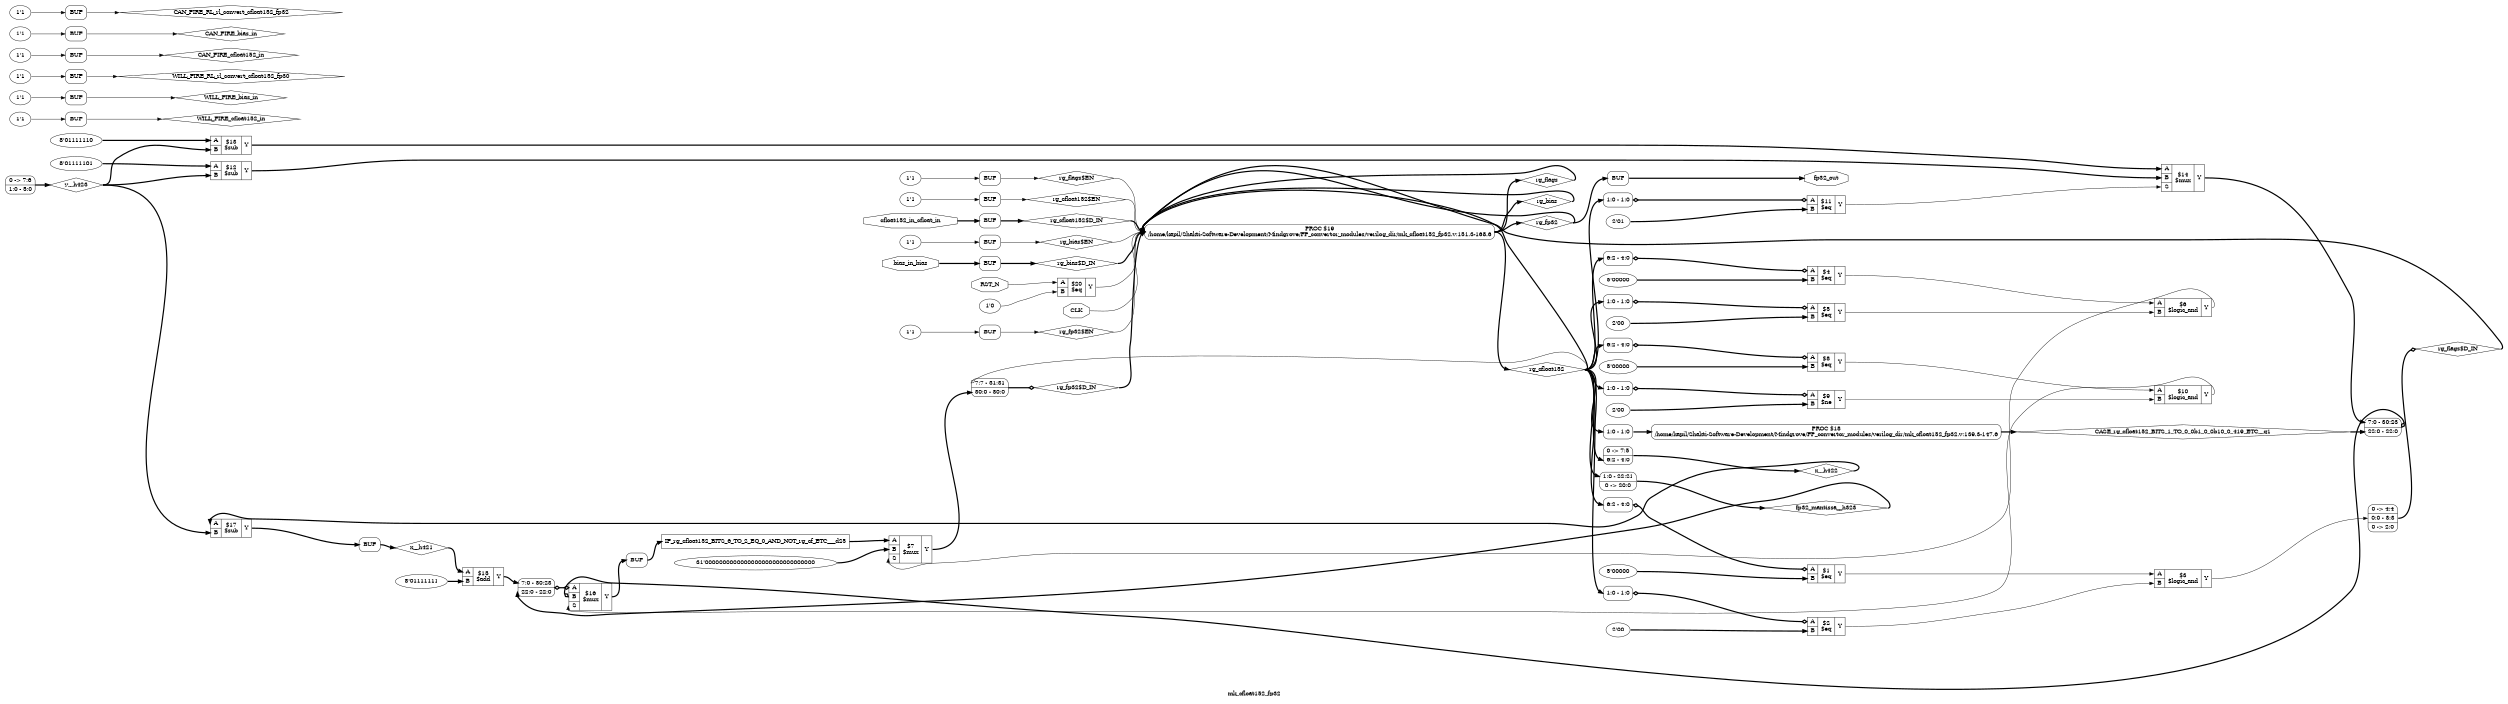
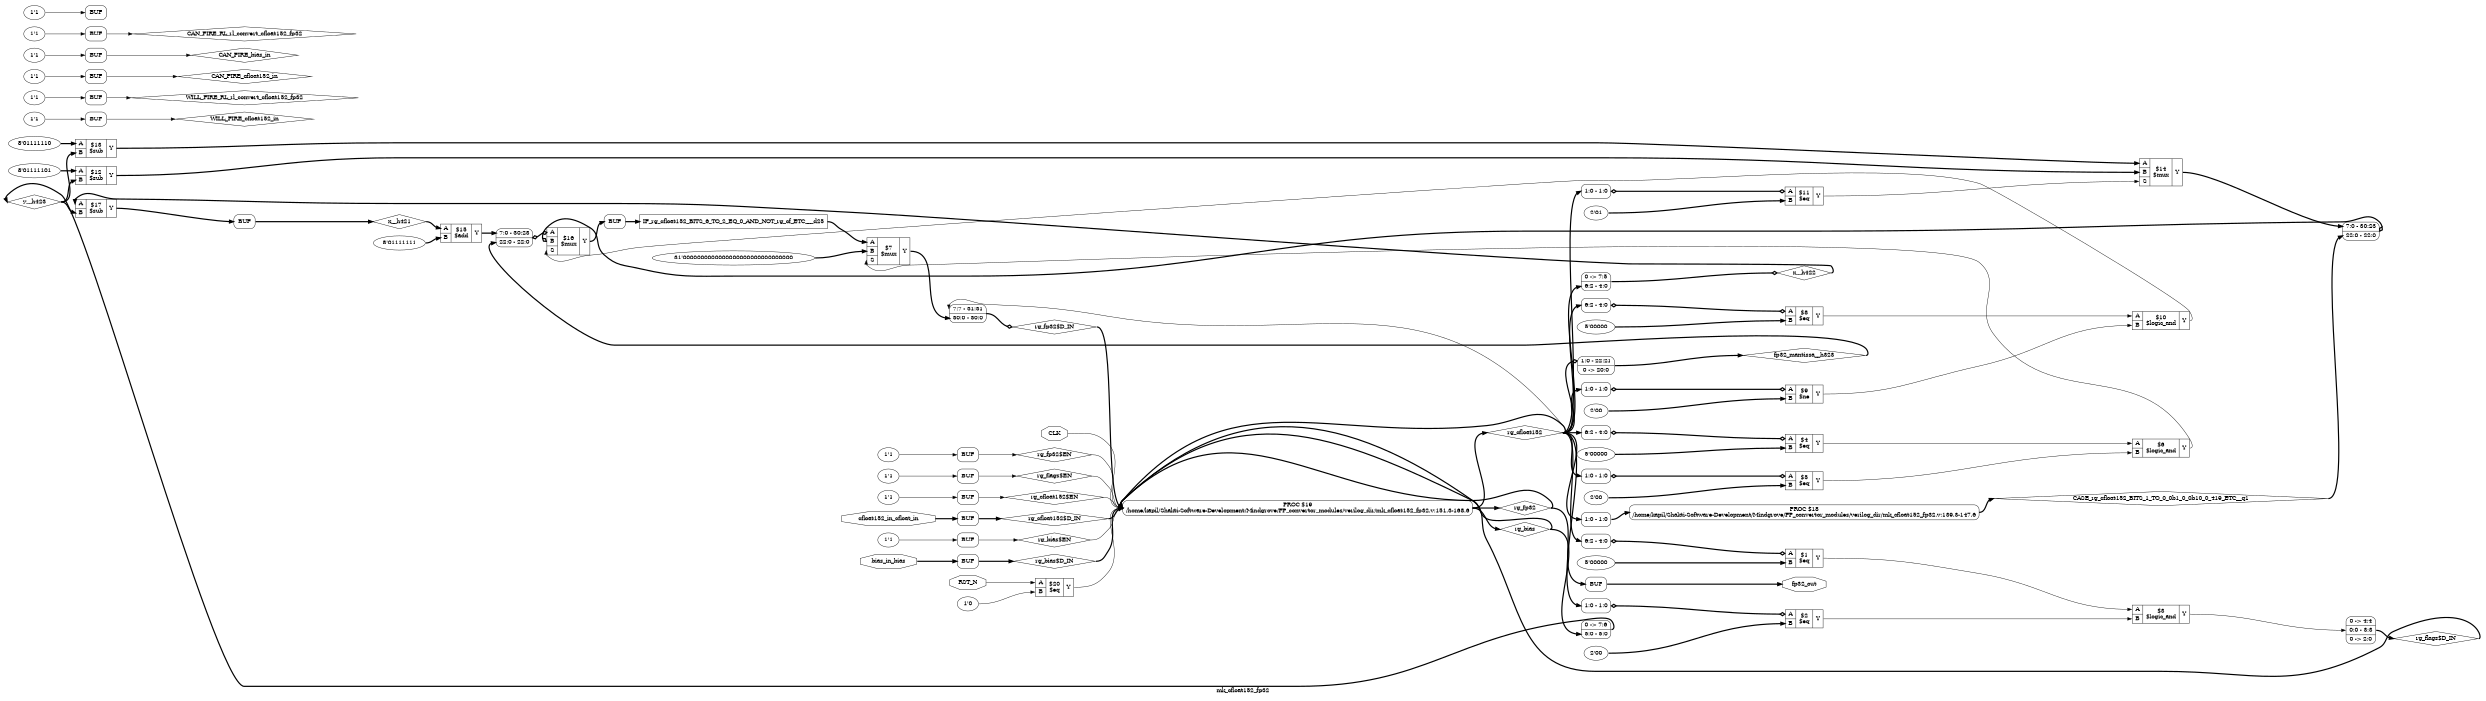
node "WILL_FIRE_RL_rl_convert_cfloat152_fp30": label "WILL_FIRE_RL_rl_convert_cfloat152_fp30" -> "WILL_FIRE_RL_rl_convert_cfloat152_fp32"
node "WILL_FIRE_bias_in": removed
node "rg_flags": removed
node "0 -> 7:6": text "1:0 - 5:0" -> "5:0 - 5:0"
edge "rg_cfloat152" -> "7:7 - 31:31": arrowhead odiamond -> normal
edge "rg_cfloat152" -> "1:0 - 22:21": arrowhead normal -> odiamond
edge "0 -> 4:4" -> "rg_flags$D_IN": arrowhead odiamond -> normal
edge "0 -> 7:5" -> "x__h422": arrowhead normal -> odiamond
edge "rg_bias" -> "0 -> 7:6": added
